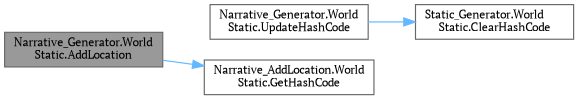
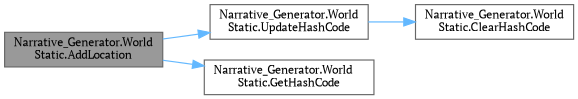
node "Static_Generator.World Static.ClearHashCode": label "Static_Generator.World Static.ClearHashCode" -> "Narrative_Generator.World Static.ClearHashCode"
edge "Narrative_Generator.World Static.AddLocation" -> "Narrative_Generator.World Static.UpdateHashCode": added
node "Narrative_AddLocation.World Static.GetHashCode": label "Narrative_AddLocation.World Static.GetHashCode" -> "Narrative_Generator.World Static.GetHashCode"
